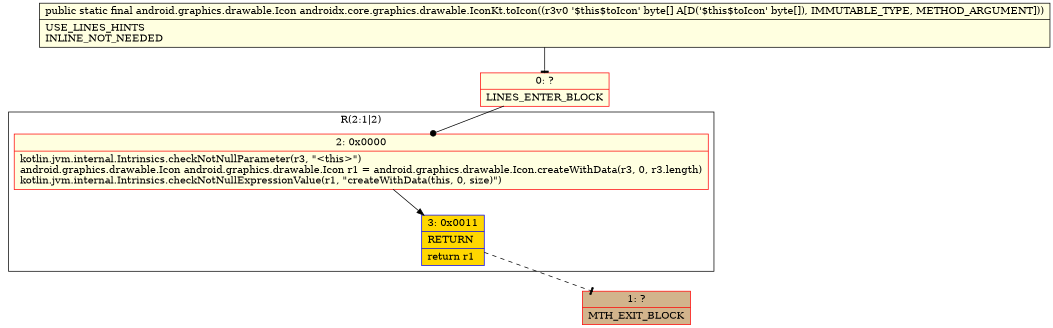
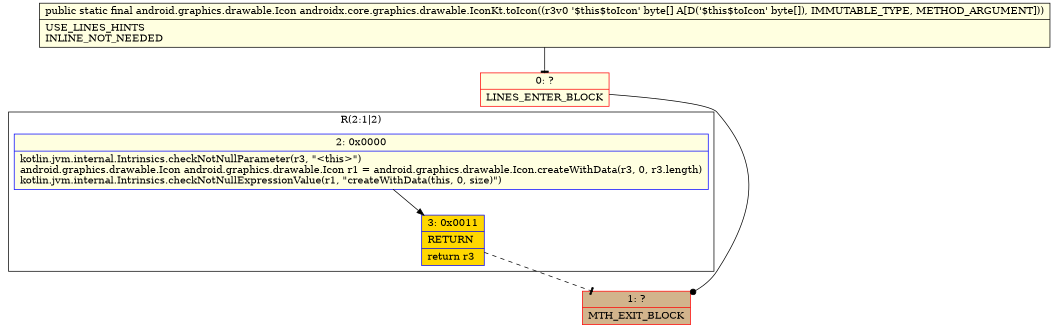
edge "0: ?" -> "2: 0x0000": now "0: ?" -> "1: ?"
node "2: 0x0000": color red -> blue
node "3: 0x0011": text "return r1" -> "return r3"
